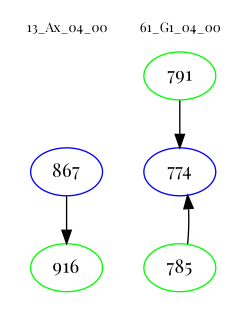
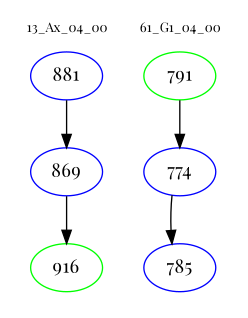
node "881": added
node "867": label "867" -> "869"
edge "785" -> "774": reversed
node "785": color green -> blue
